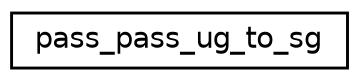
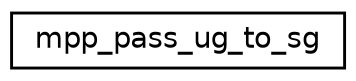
node "pass_pass_ug_to_sg": label "pass_pass_ug_to_sg" -> "mpp_pass_ug_to_sg"
